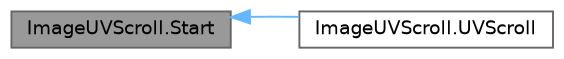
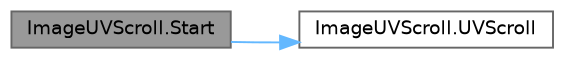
edge "ImageUVScroll.UVScroll" -> "ImageUVScroll.Start": reversed
